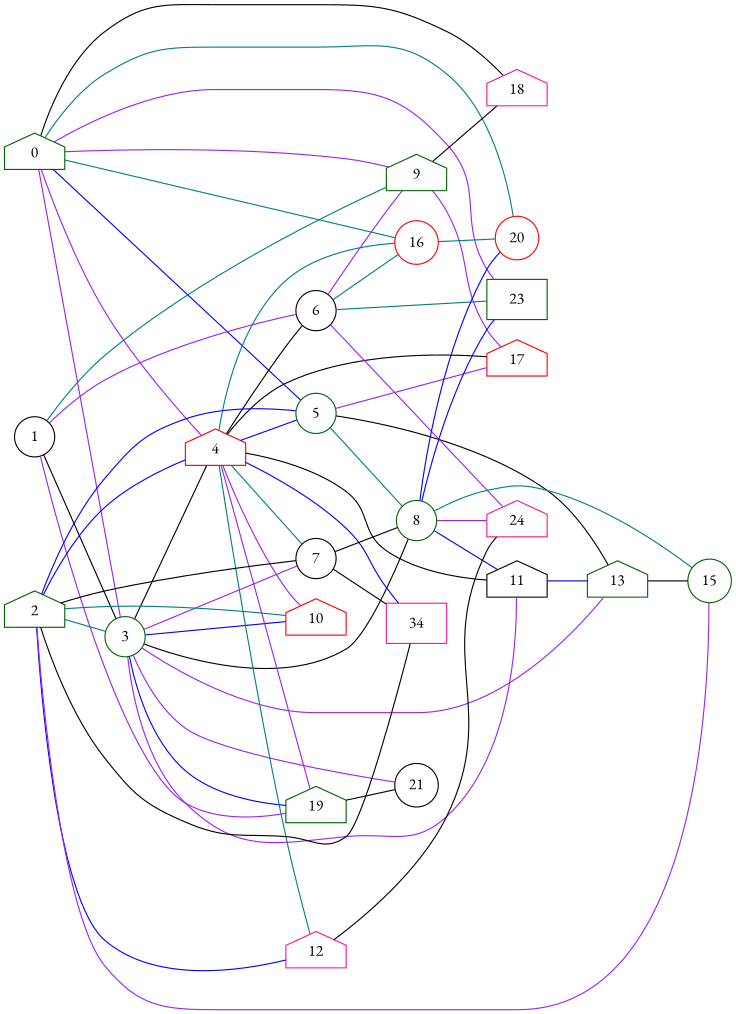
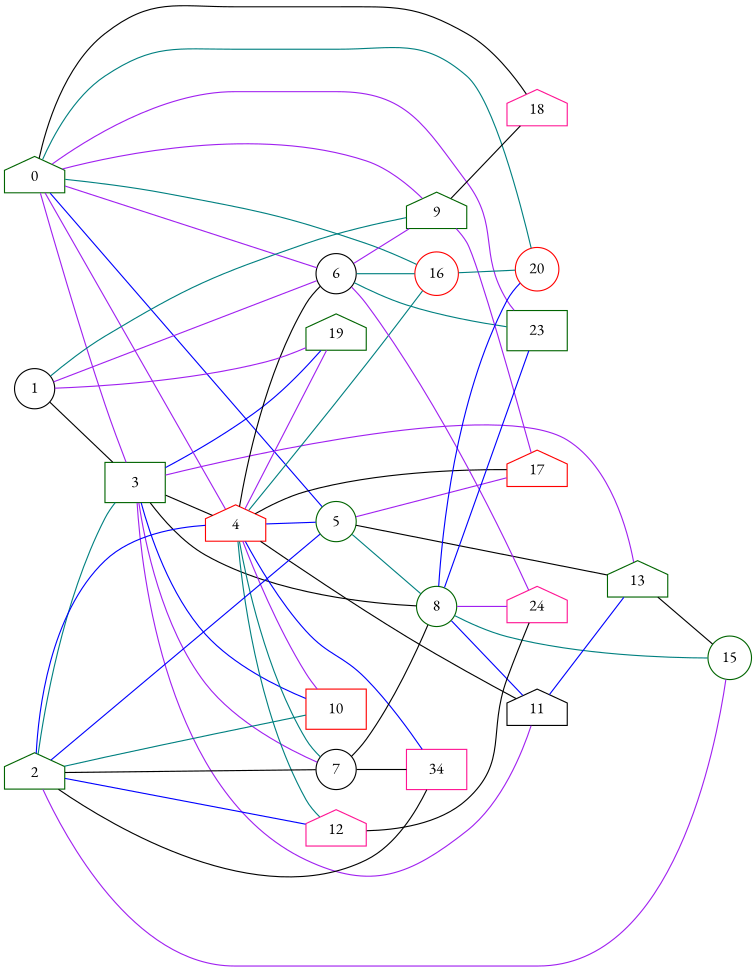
edge "0" -- "6": added
node "10": shape house -> box
node "3": shape circle -> box
node "21": removed
